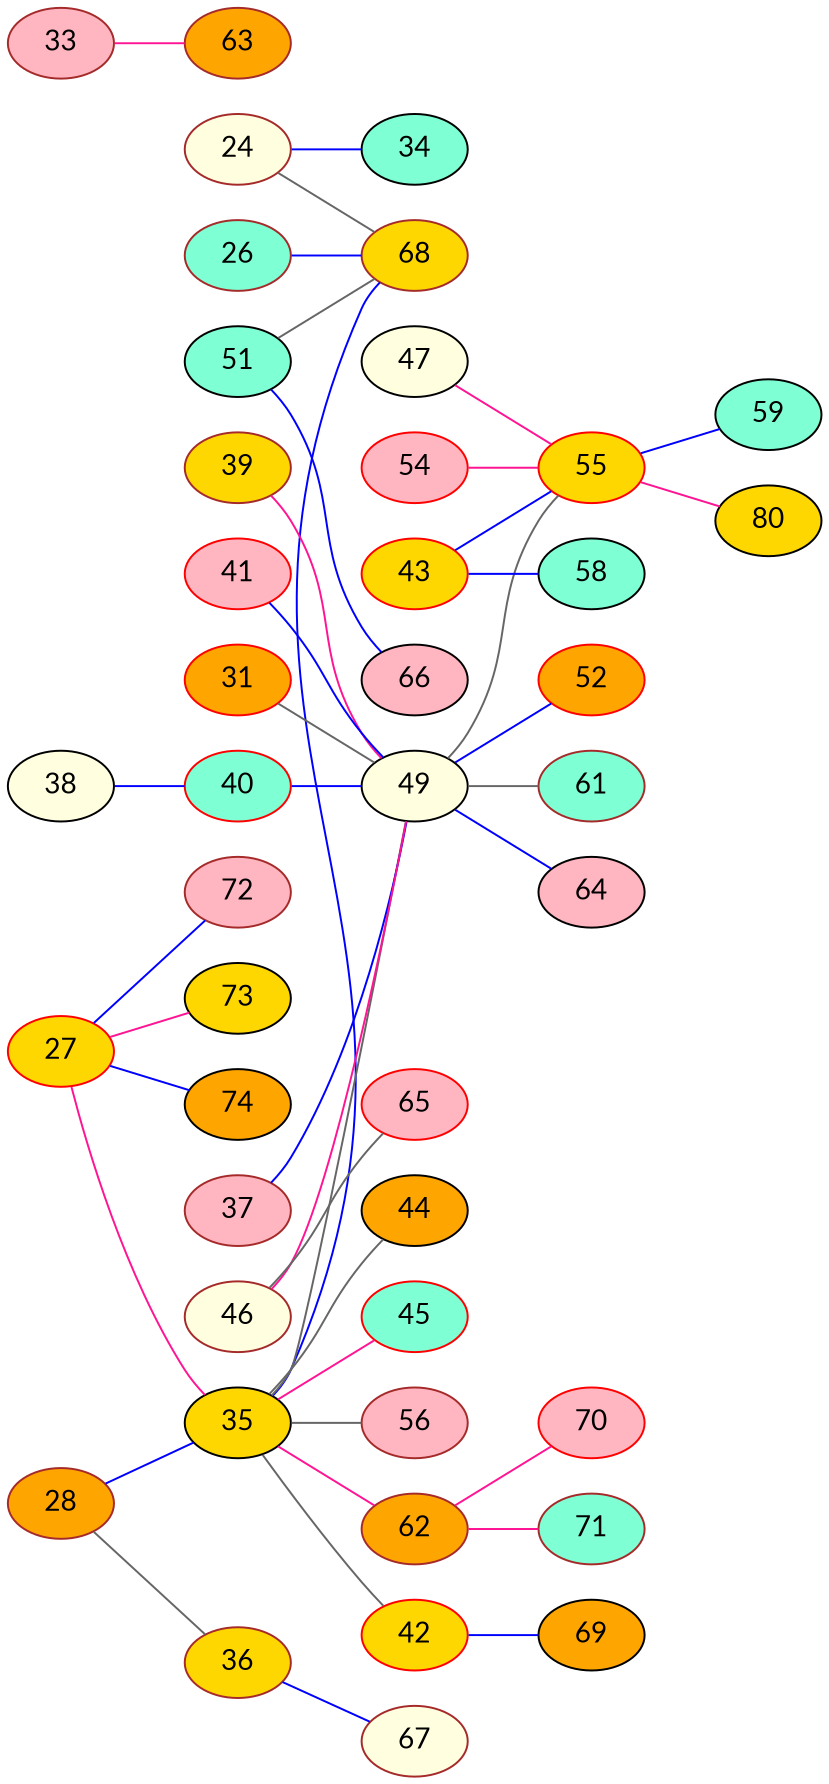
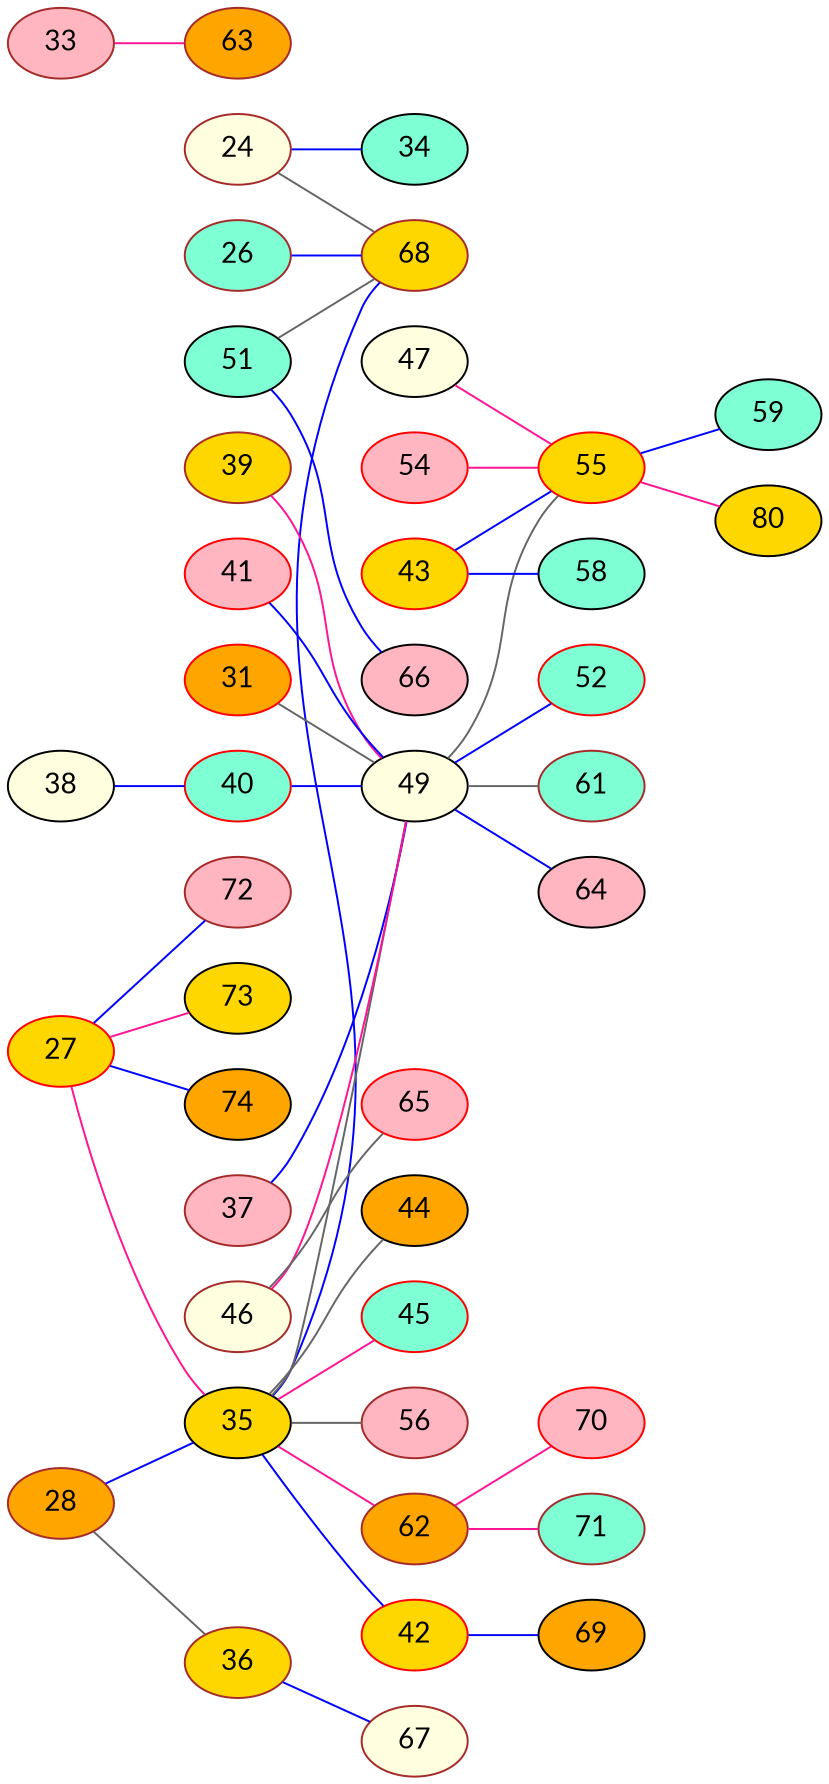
node "52": fillcolor orange -> aquamarine
edge "35" -- "42": color gray40 -> blue
